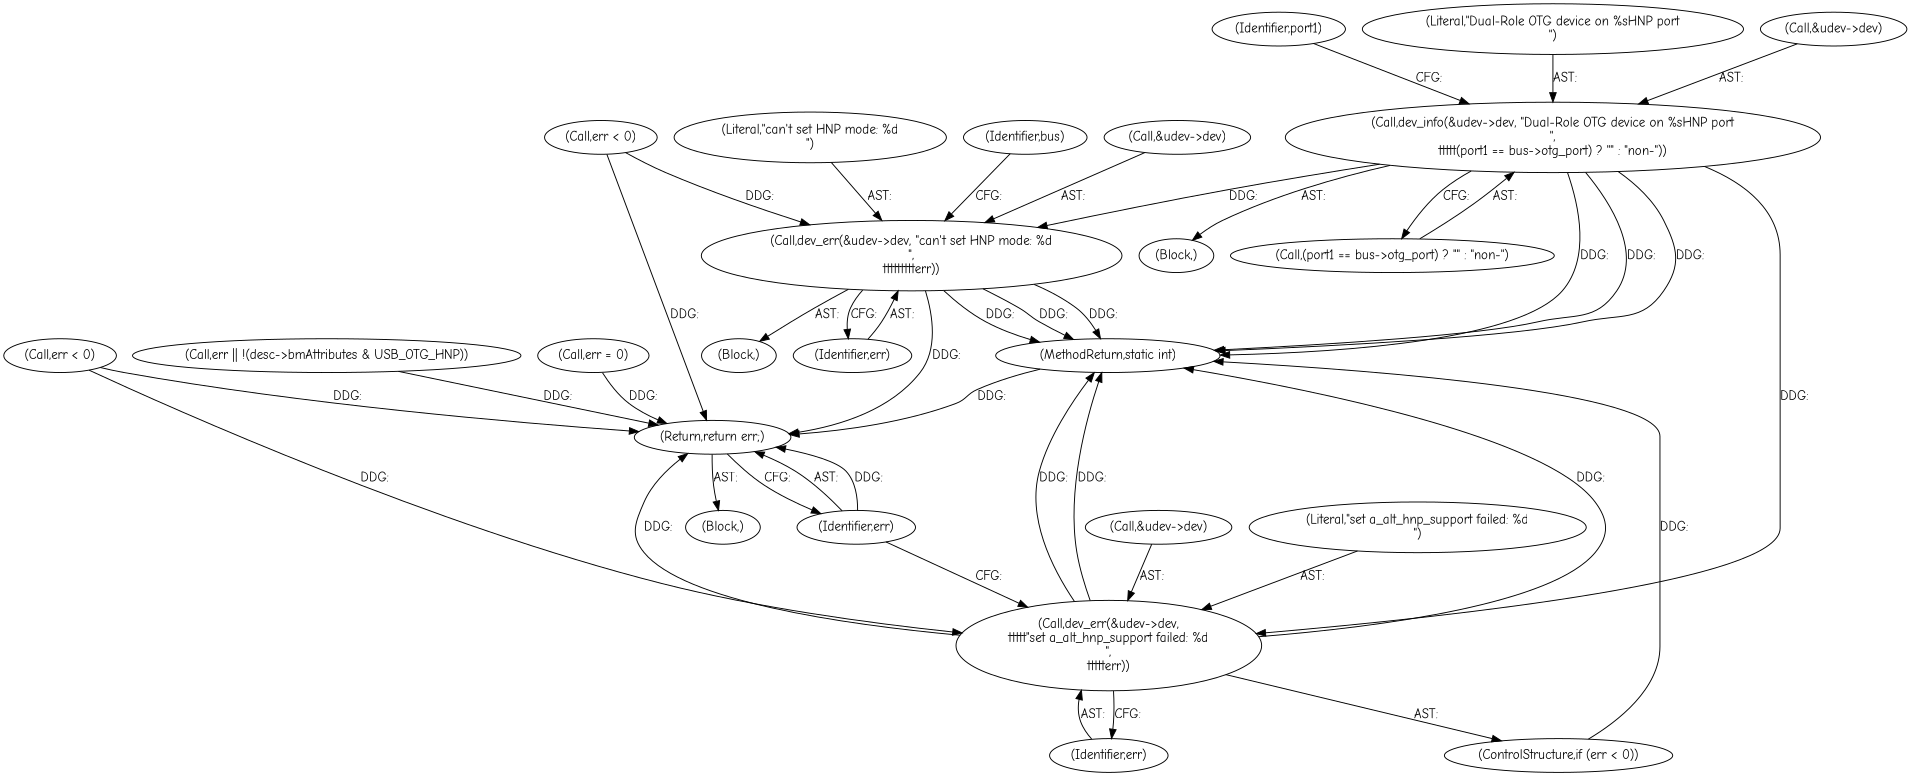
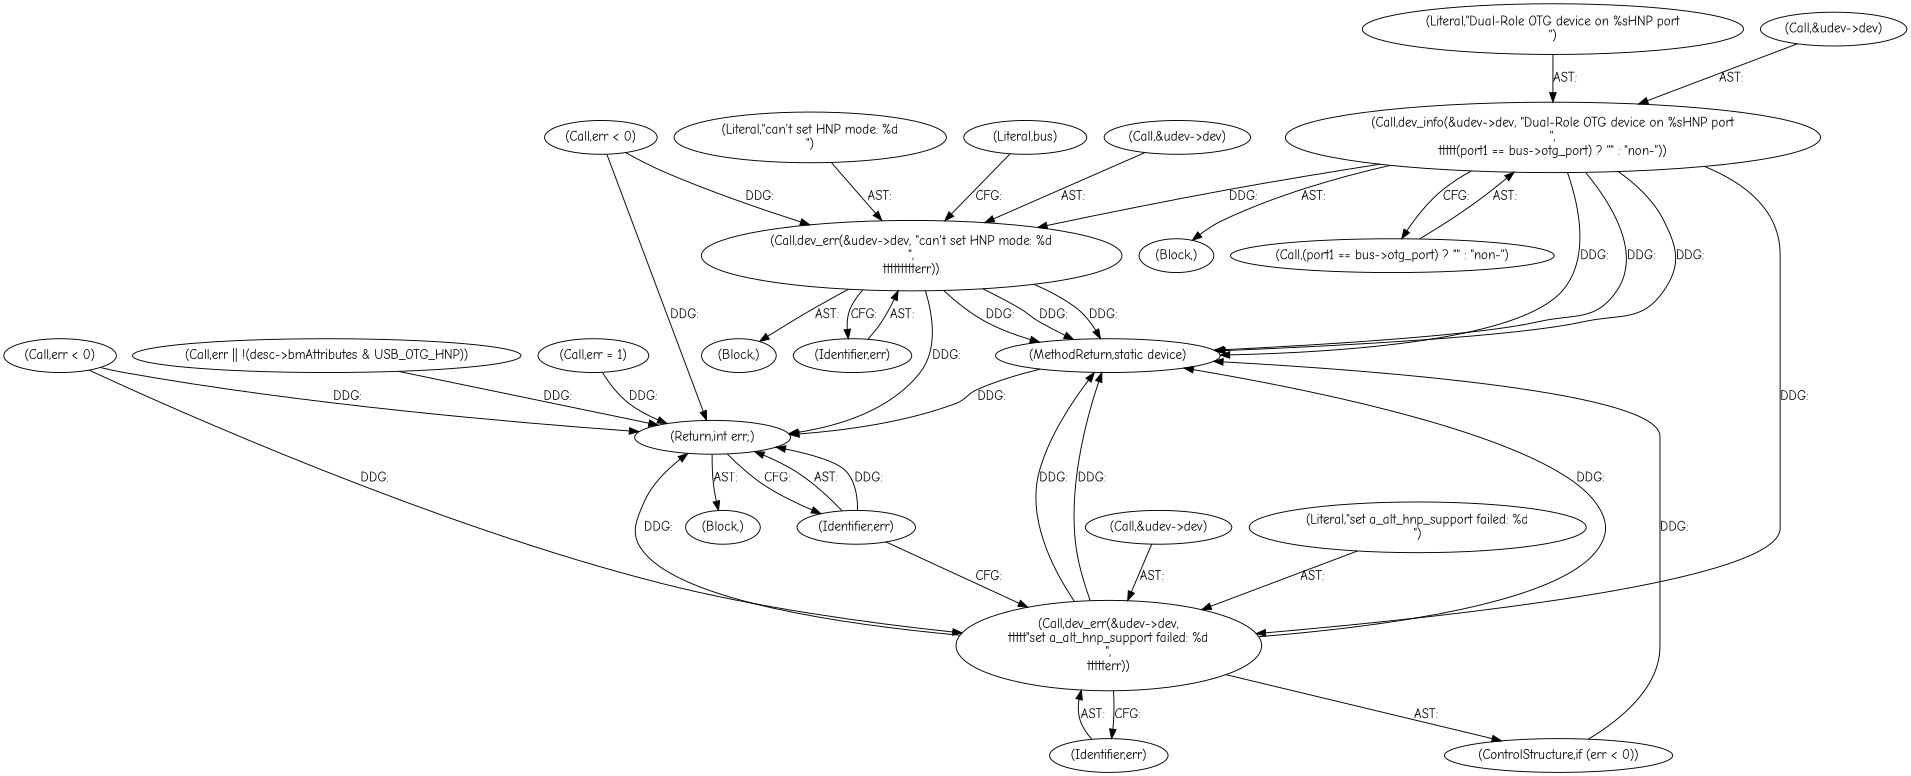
node "(Identifier,port1)": removed
node "(Identifier,bus)": label "(Identifier,bus)" -> "(Literal,bus)"
node "(Call,err = 0)": label "(Call,err = 0)" -> "(Call,err = 1)"
node "(MethodReturn,static int)": label "(MethodReturn,static int)" -> "(MethodReturn,static device)"
node "(Return,return err;)": label "(Return,return err;)" -> "(Return,int err;)"
